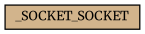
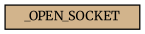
node "_SOCKET_SOCKET": label "_SOCKET_SOCKET" -> "_OPEN_SOCKET"
